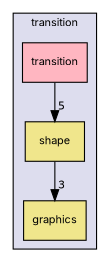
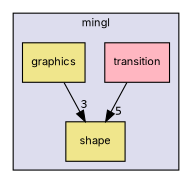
cluster "transition": label "transition" -> "mingl"
edge "shape" -> "graphics": reversed
